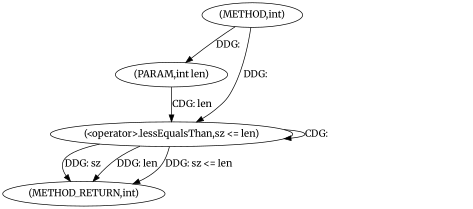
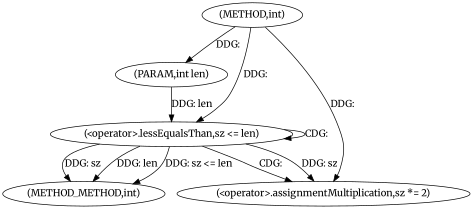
edge "(PARAM,int len)" -> "(<operator>.lessEqualsThan,sz <= len)": label "CDG: len" -> "DDG: len"
node "(METHOD_RETURN,int)": label "(METHOD_RETURN,int)" -> "(METHOD_METHOD,int)"
node "(<operator>.assignmentMultiplication,sz *= 2)": added
